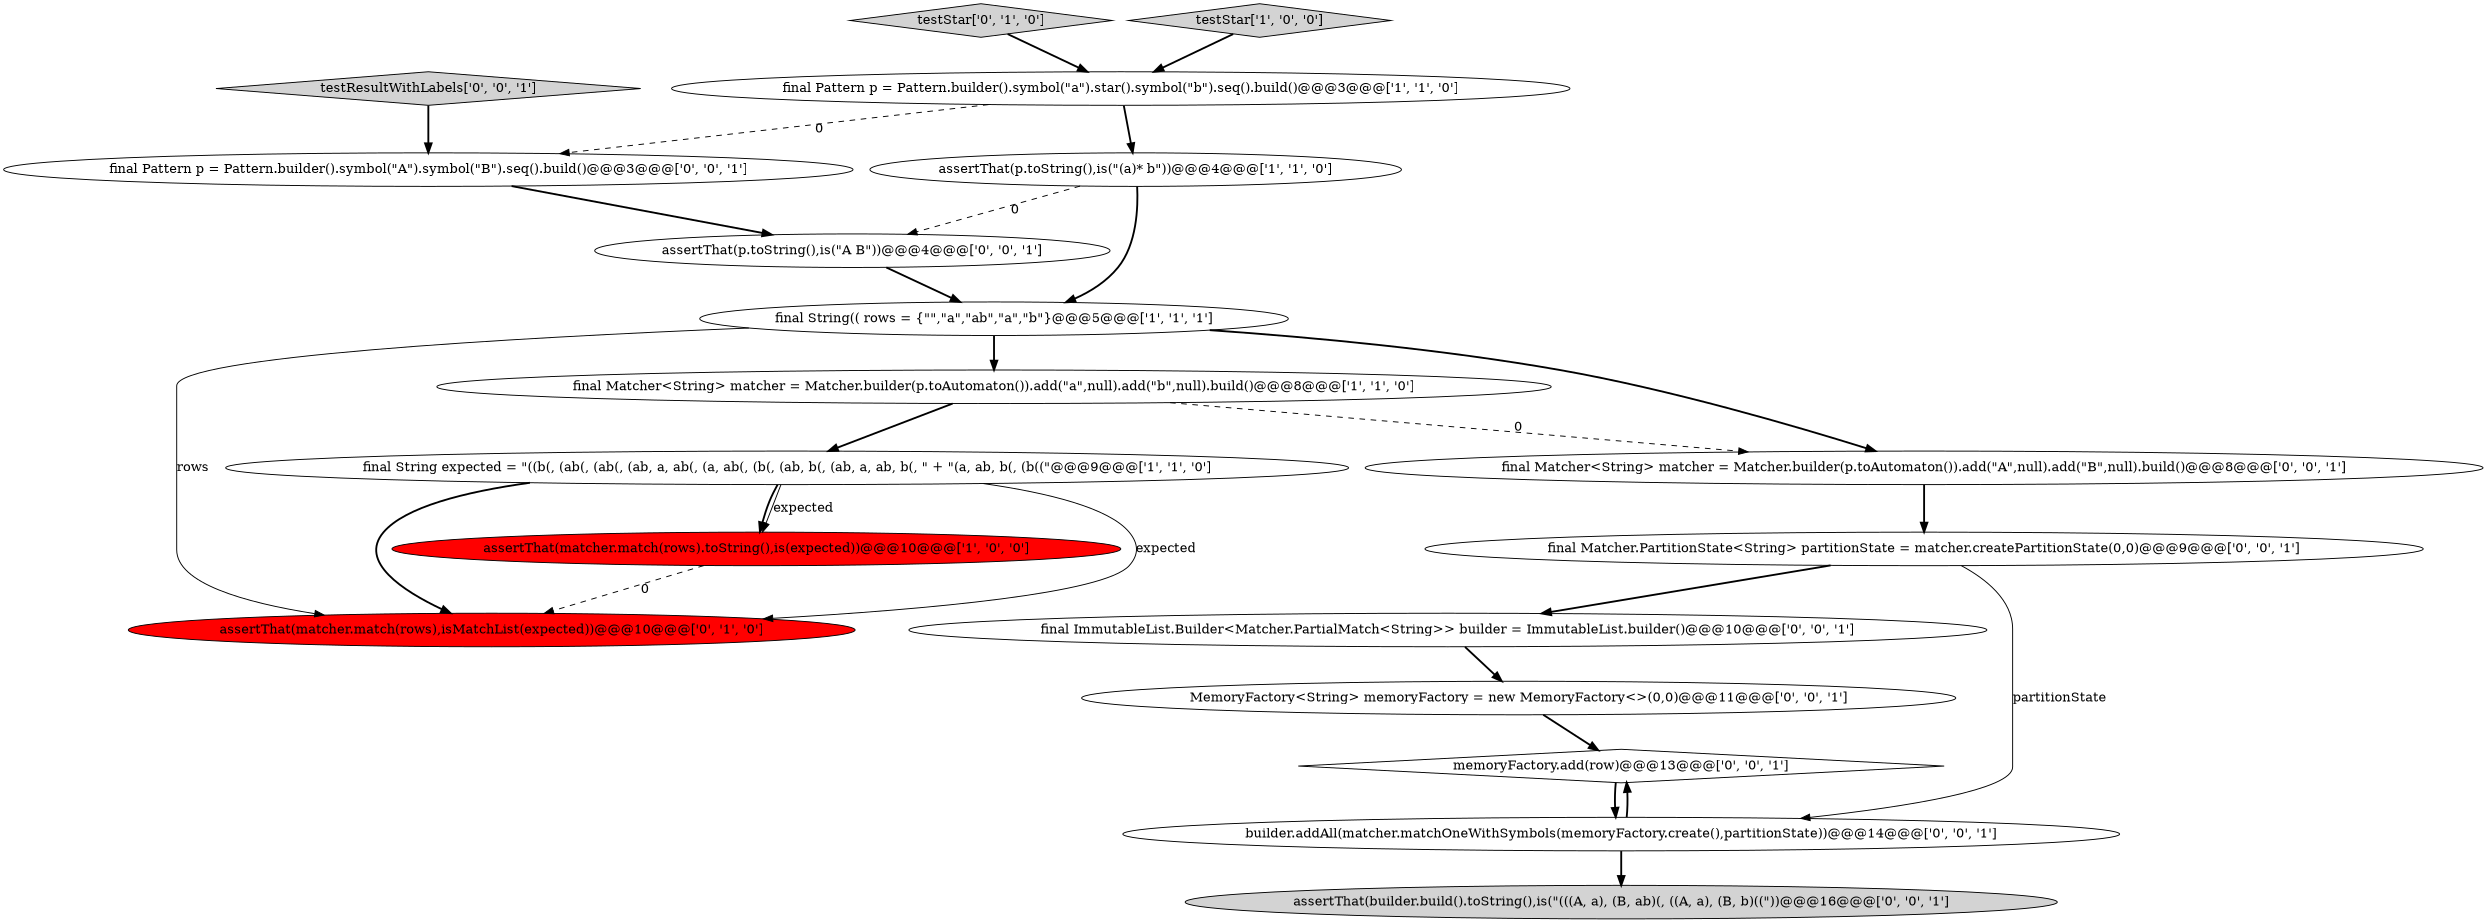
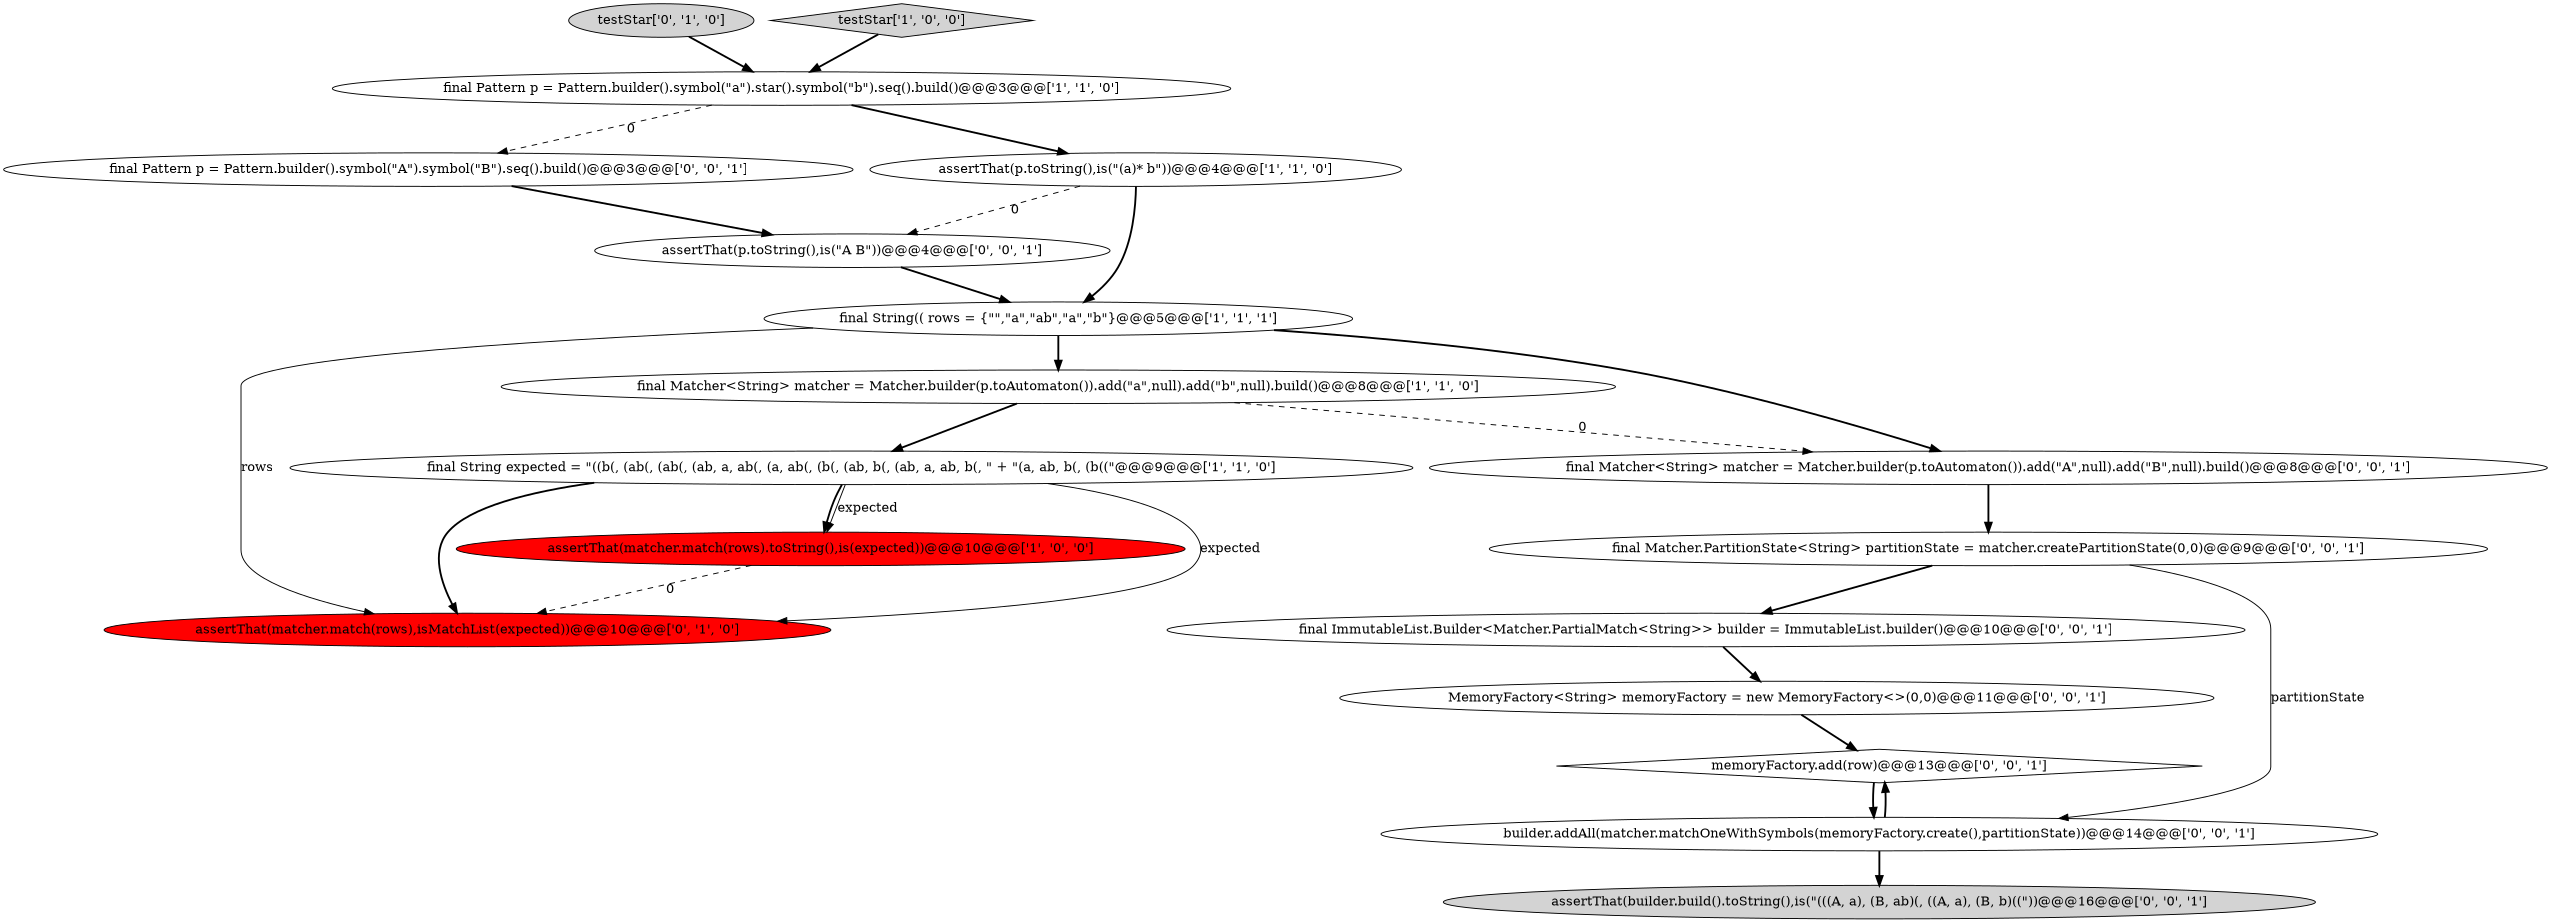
node "testStar['0', '1', '0']": shape diamond -> ellipse
node "testResultWithLabels['0', '0', '1']": removed
